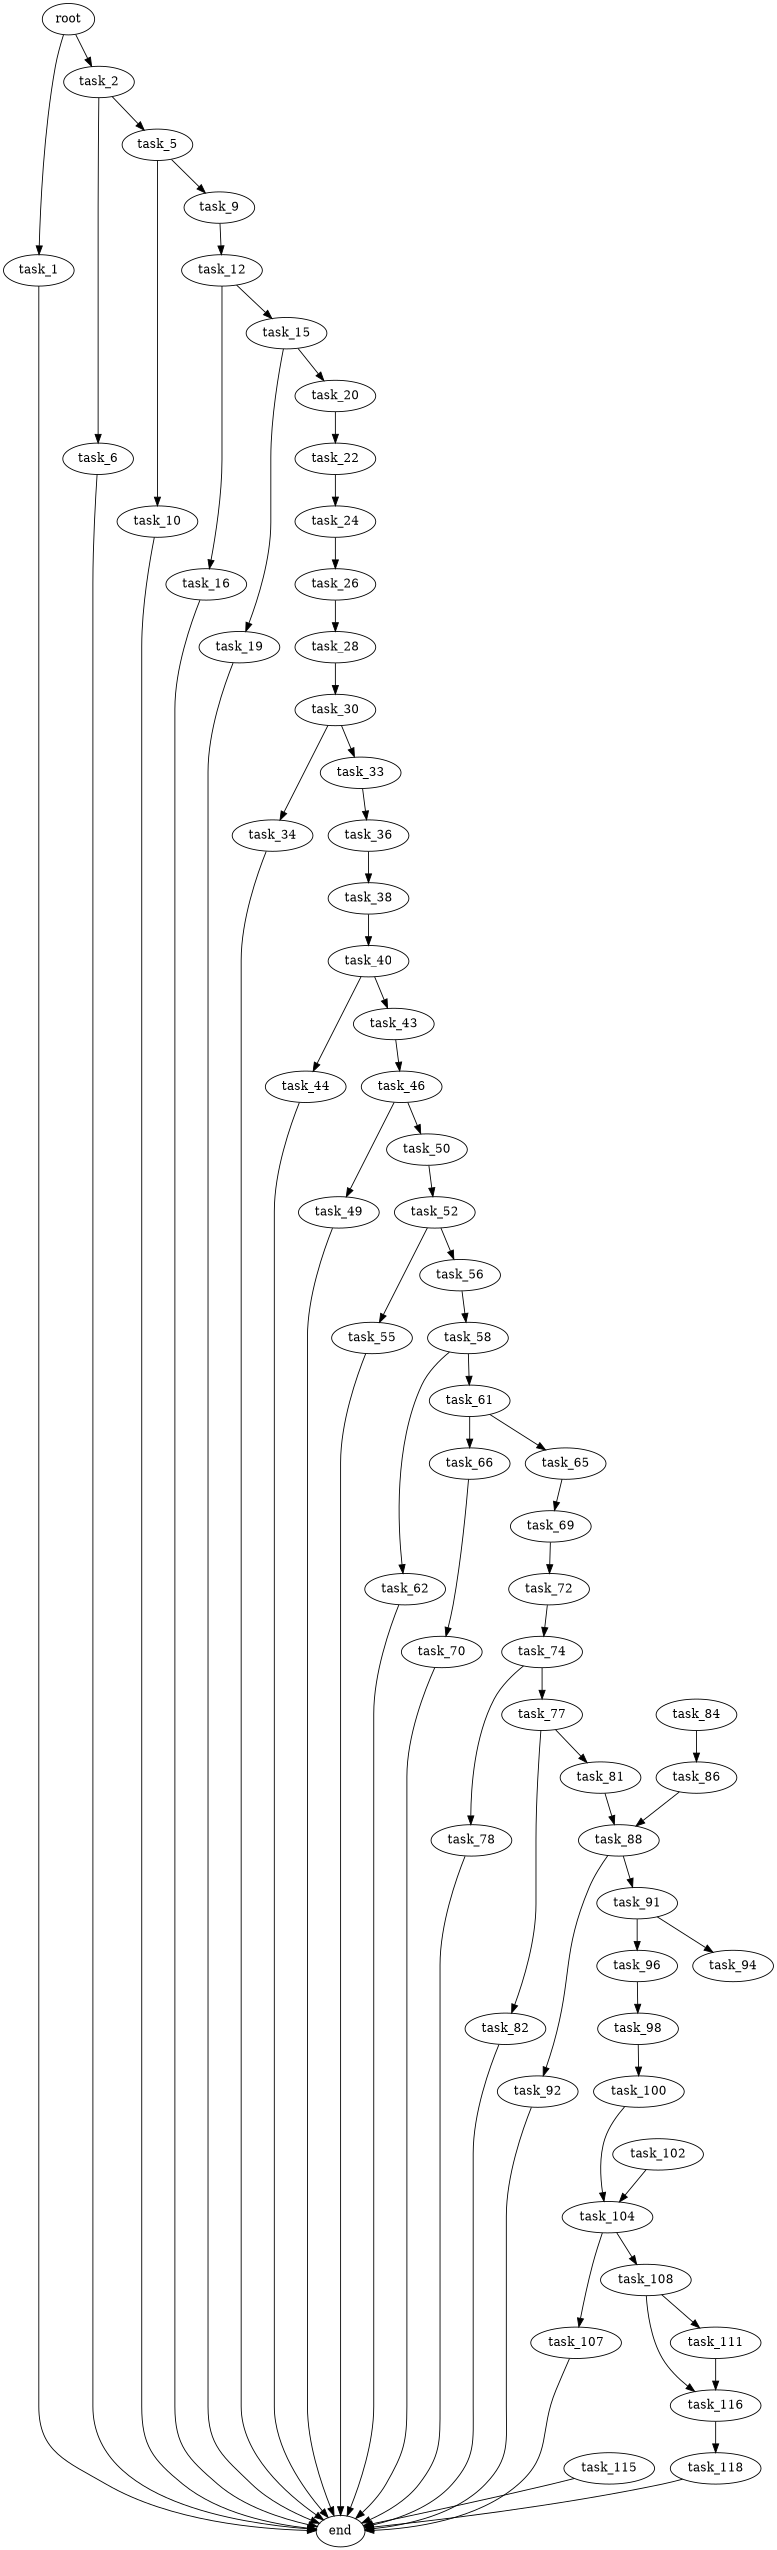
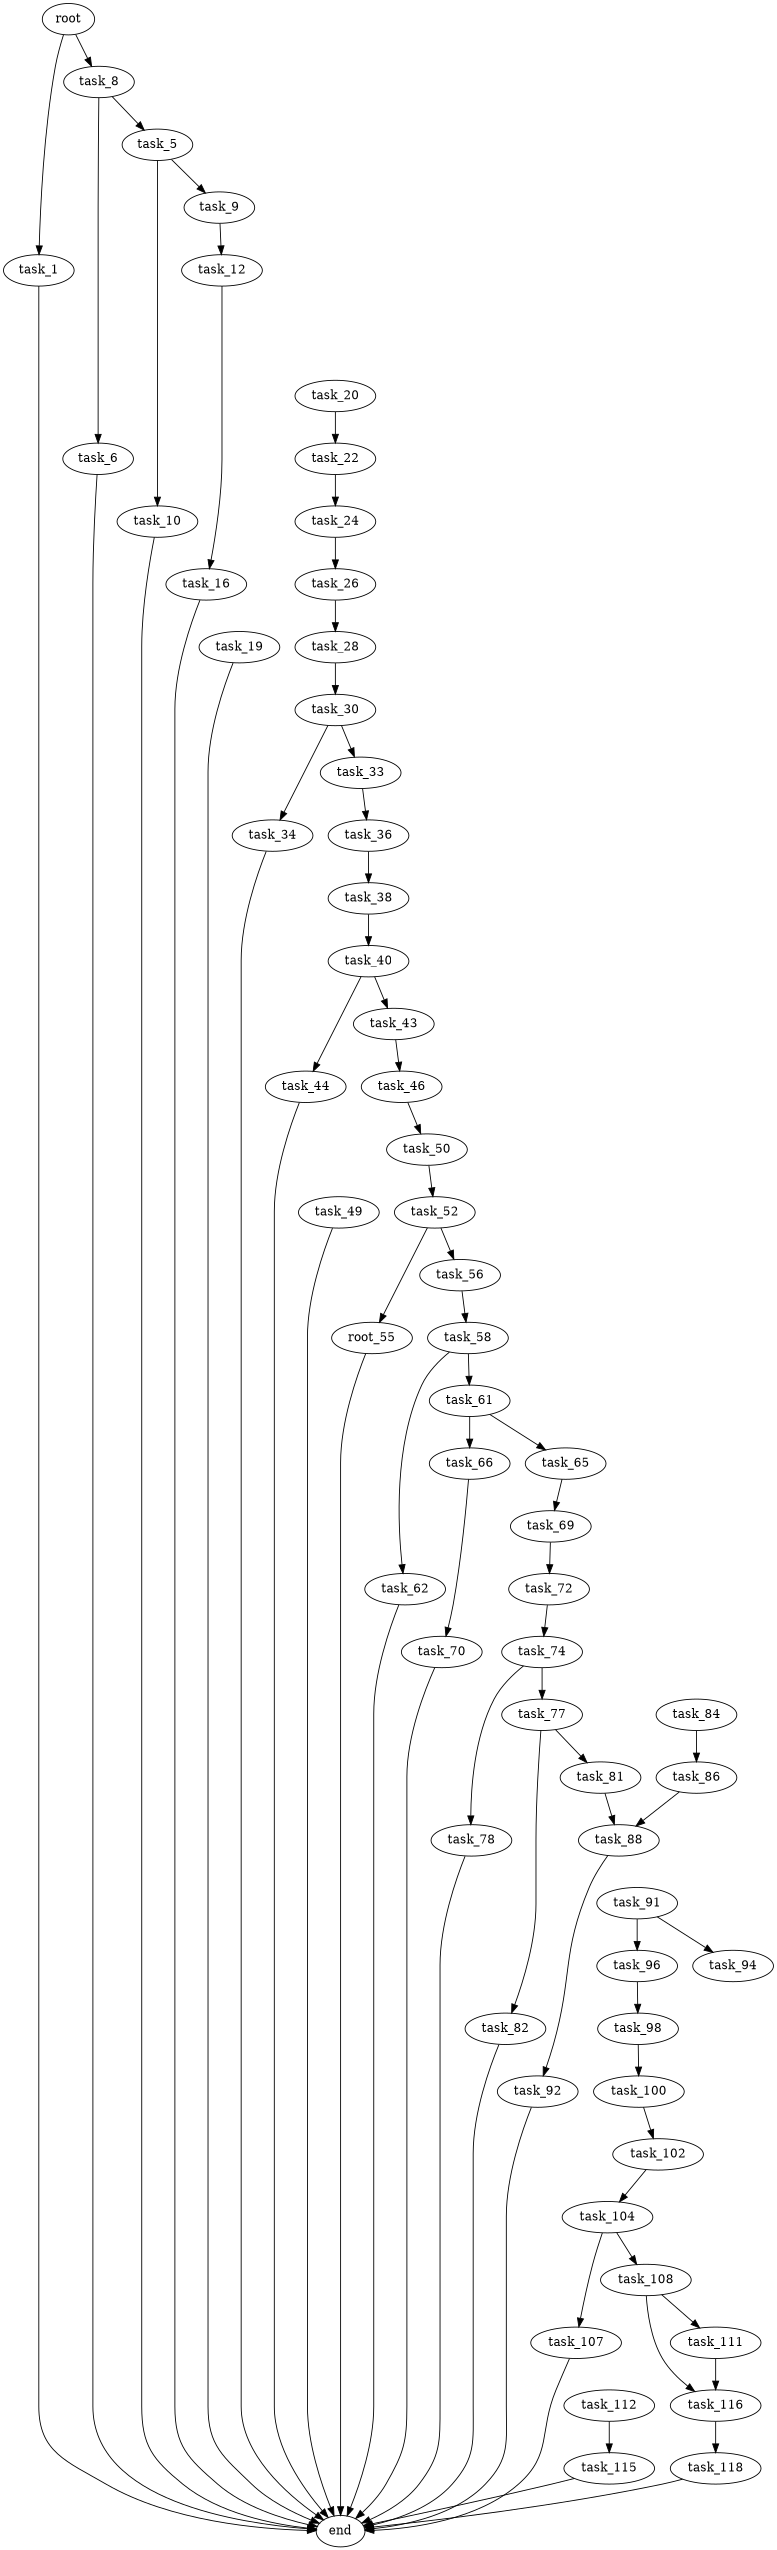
node "task_2": label "task_2" -> "task_8"
node "task_15": removed
edge "task_46" -> "task_49": removed
node "task_55": label "task_55" -> "root_55"
edge "task_88" -> "task_91": removed
edge "task_100" -> "task_104": now "task_100" -> "task_102"
node "task_112": added
